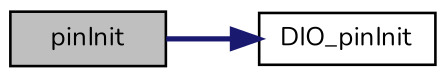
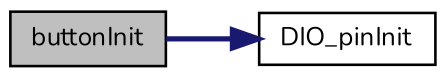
node "pinInit": label "pinInit" -> "buttonInit"
